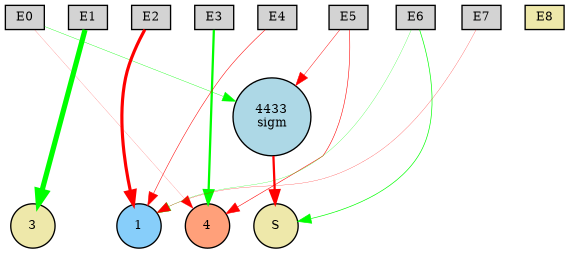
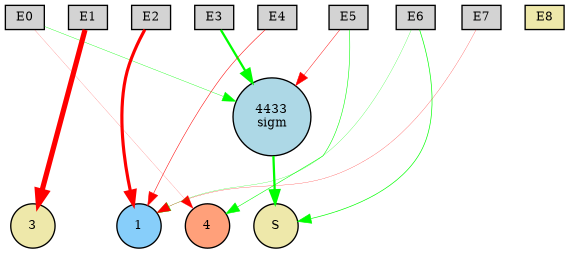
edge "E1" -> "3": color green -> red
edge "E3" -> "4": now "E3" -> "4433 sigm"
edge "E5" -> "4": color red -> green
edge "4433 sigm" -> "S": color red -> green
